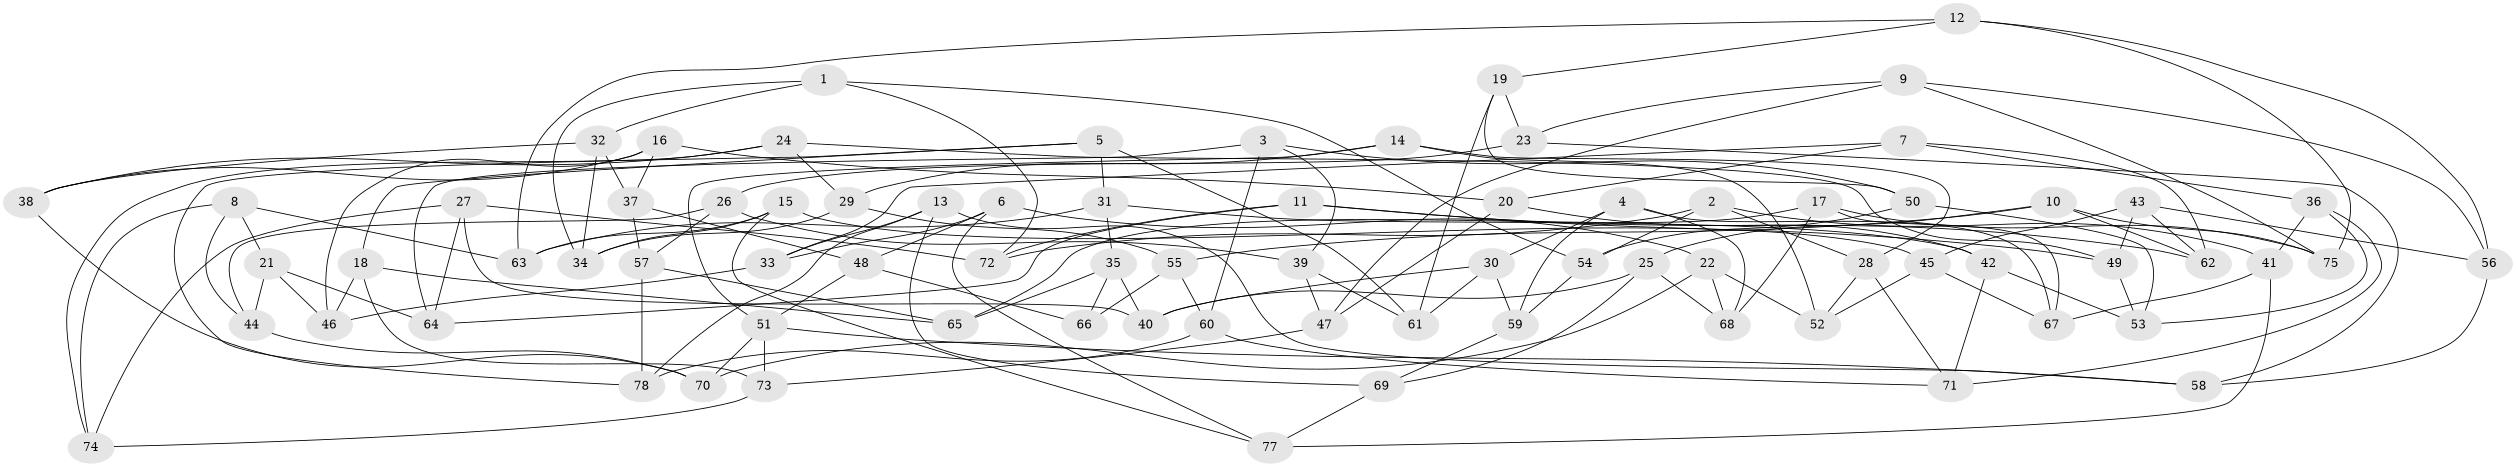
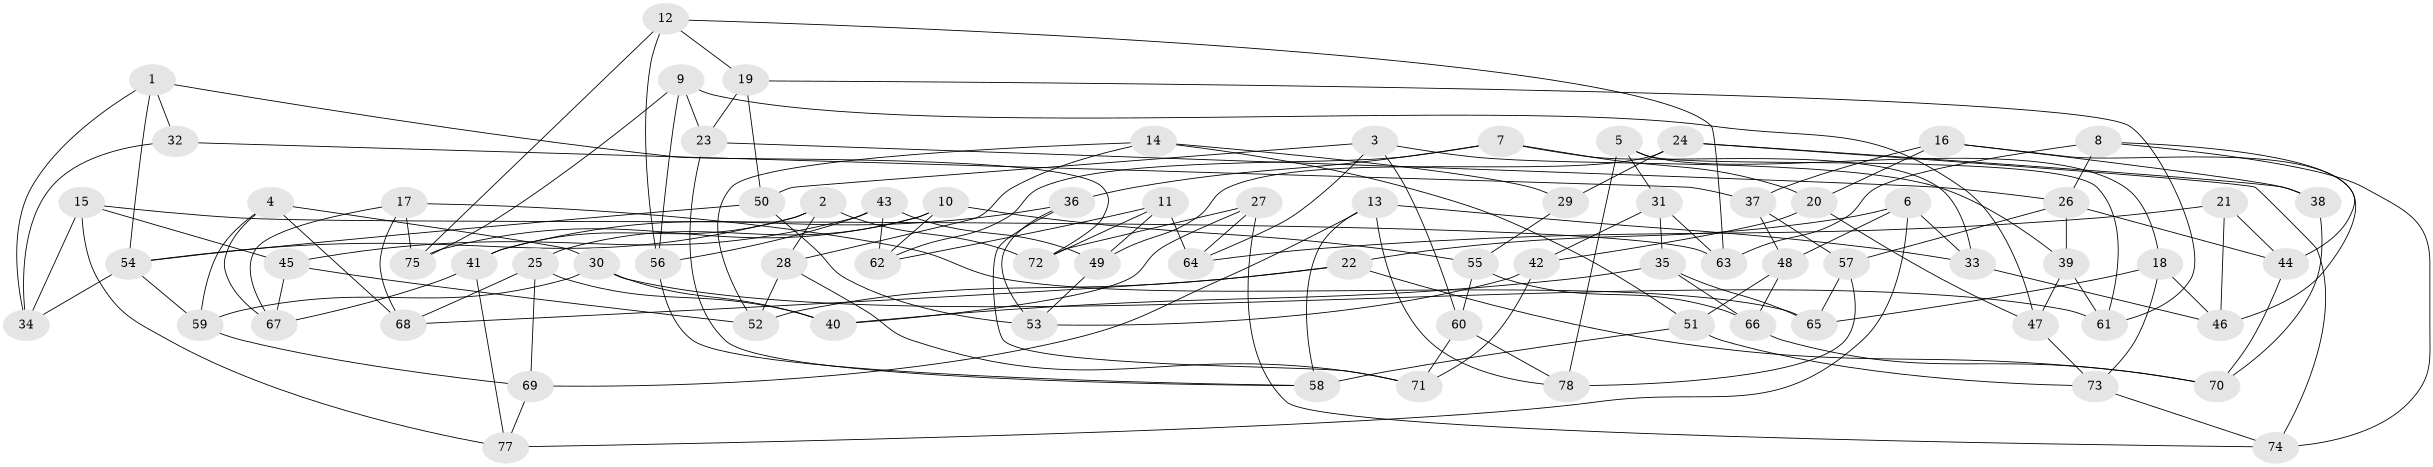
edge "32" -- "38": removed
edge "29" -- "34": now "54" -- "34"
edge "8" -- "21": now "8" -- "26"
edge "51" -- "70": now "66" -- "70"
